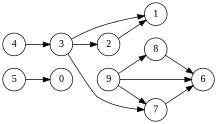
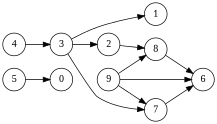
edge "2" -> "1": now "2" -> "8"
